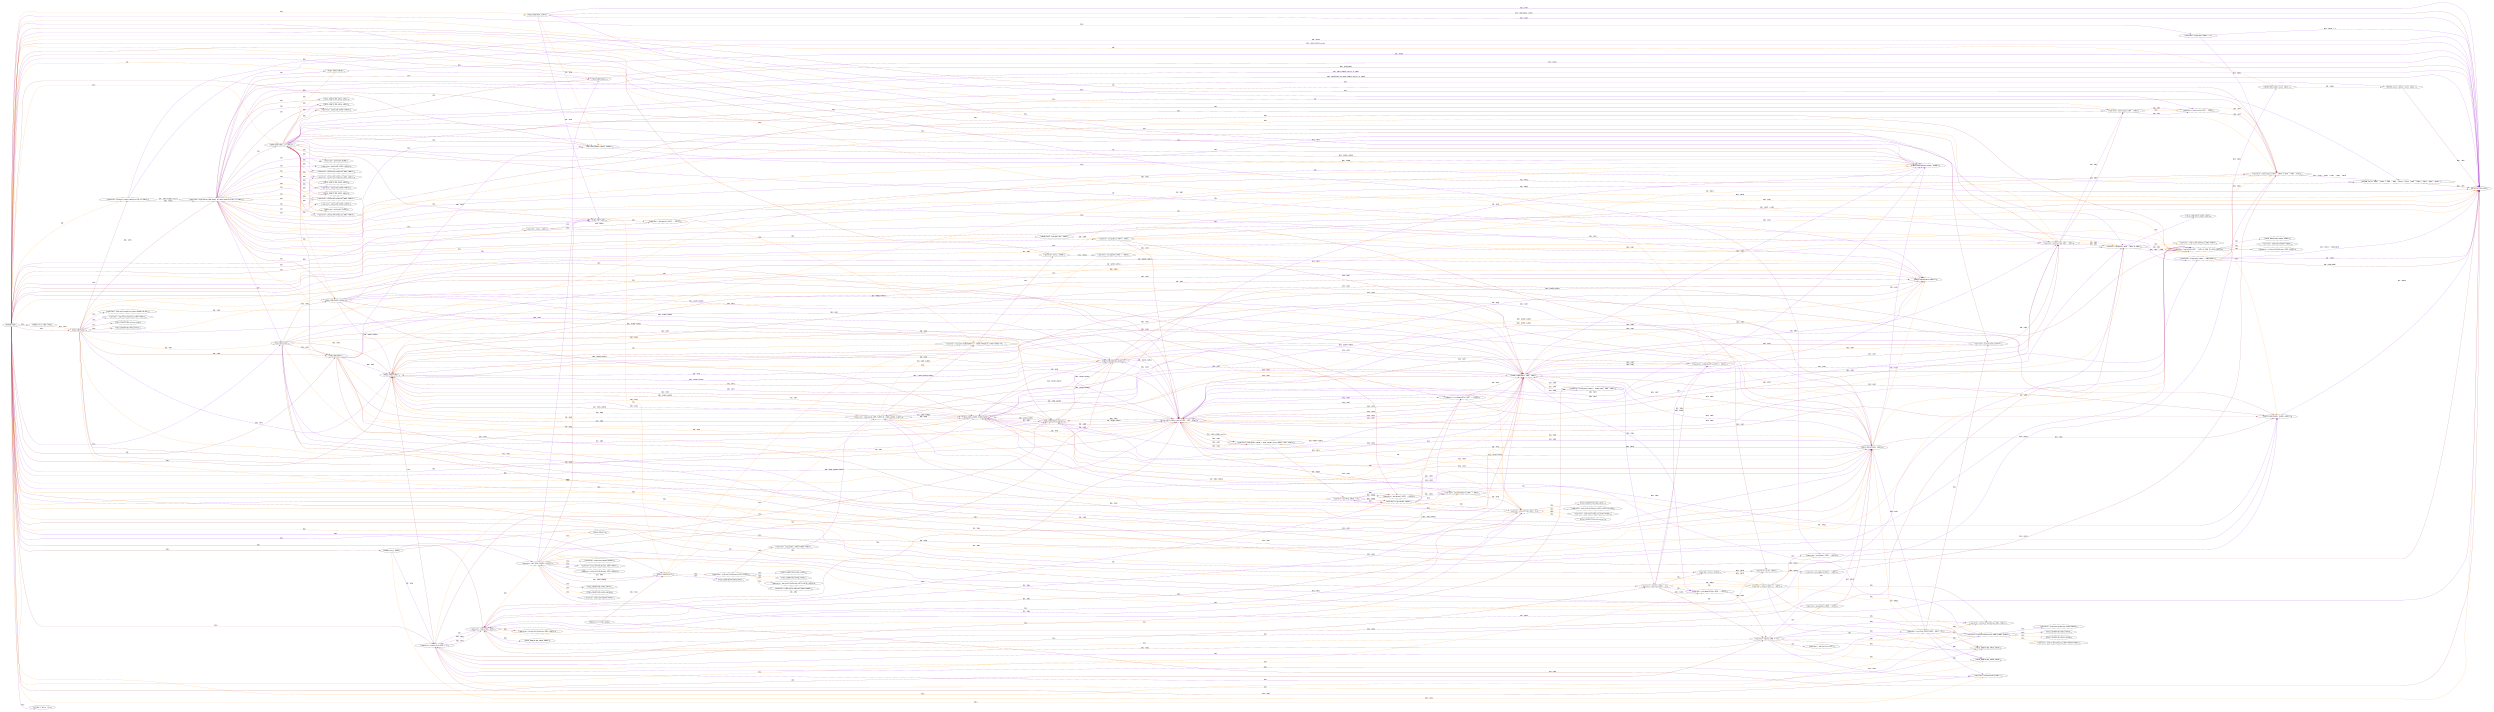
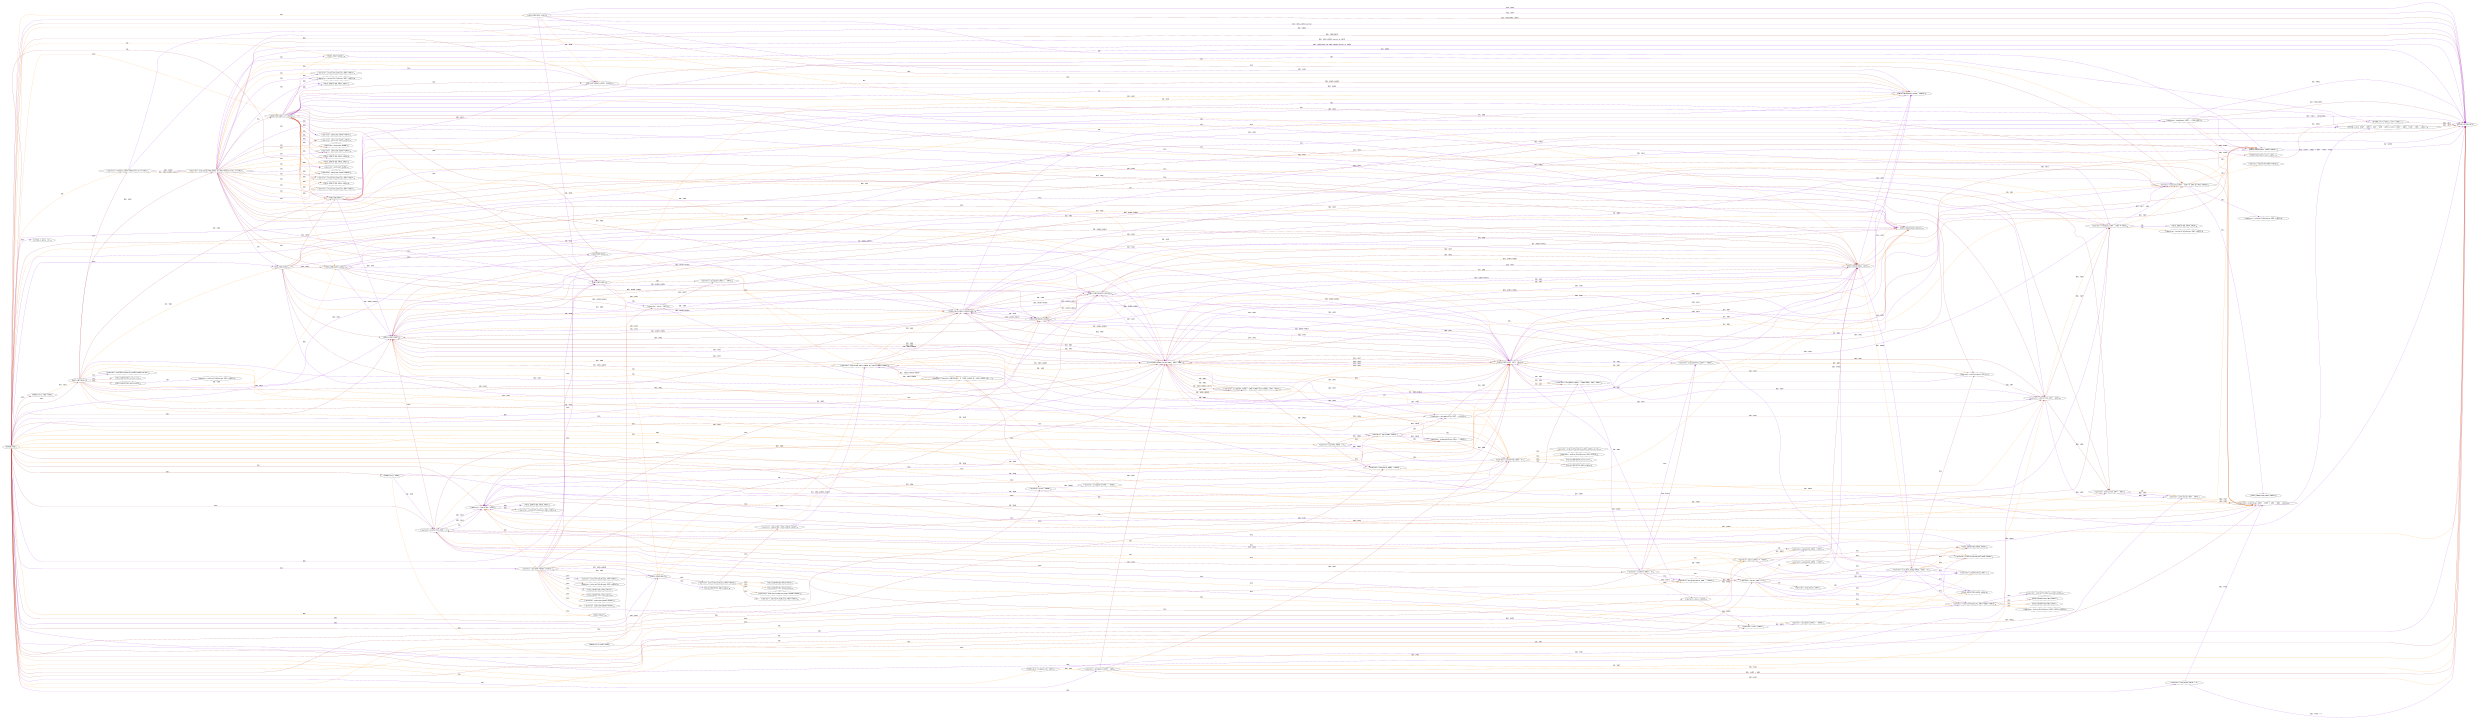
edge "(<operator>.minus,-VAR17)" -> "(FUN9,FUN9(VAR9))": reversed
edge "(FUN3,FUN3(VAR3))" -> "(<operator>.indirectFieldAccess,VAR4->VAR12)": now "(FIELD_IDENTIFIER,VAR12,VAR12)" -> "(<operator>.indirectFieldAccess,VAR4->VAR12)"
